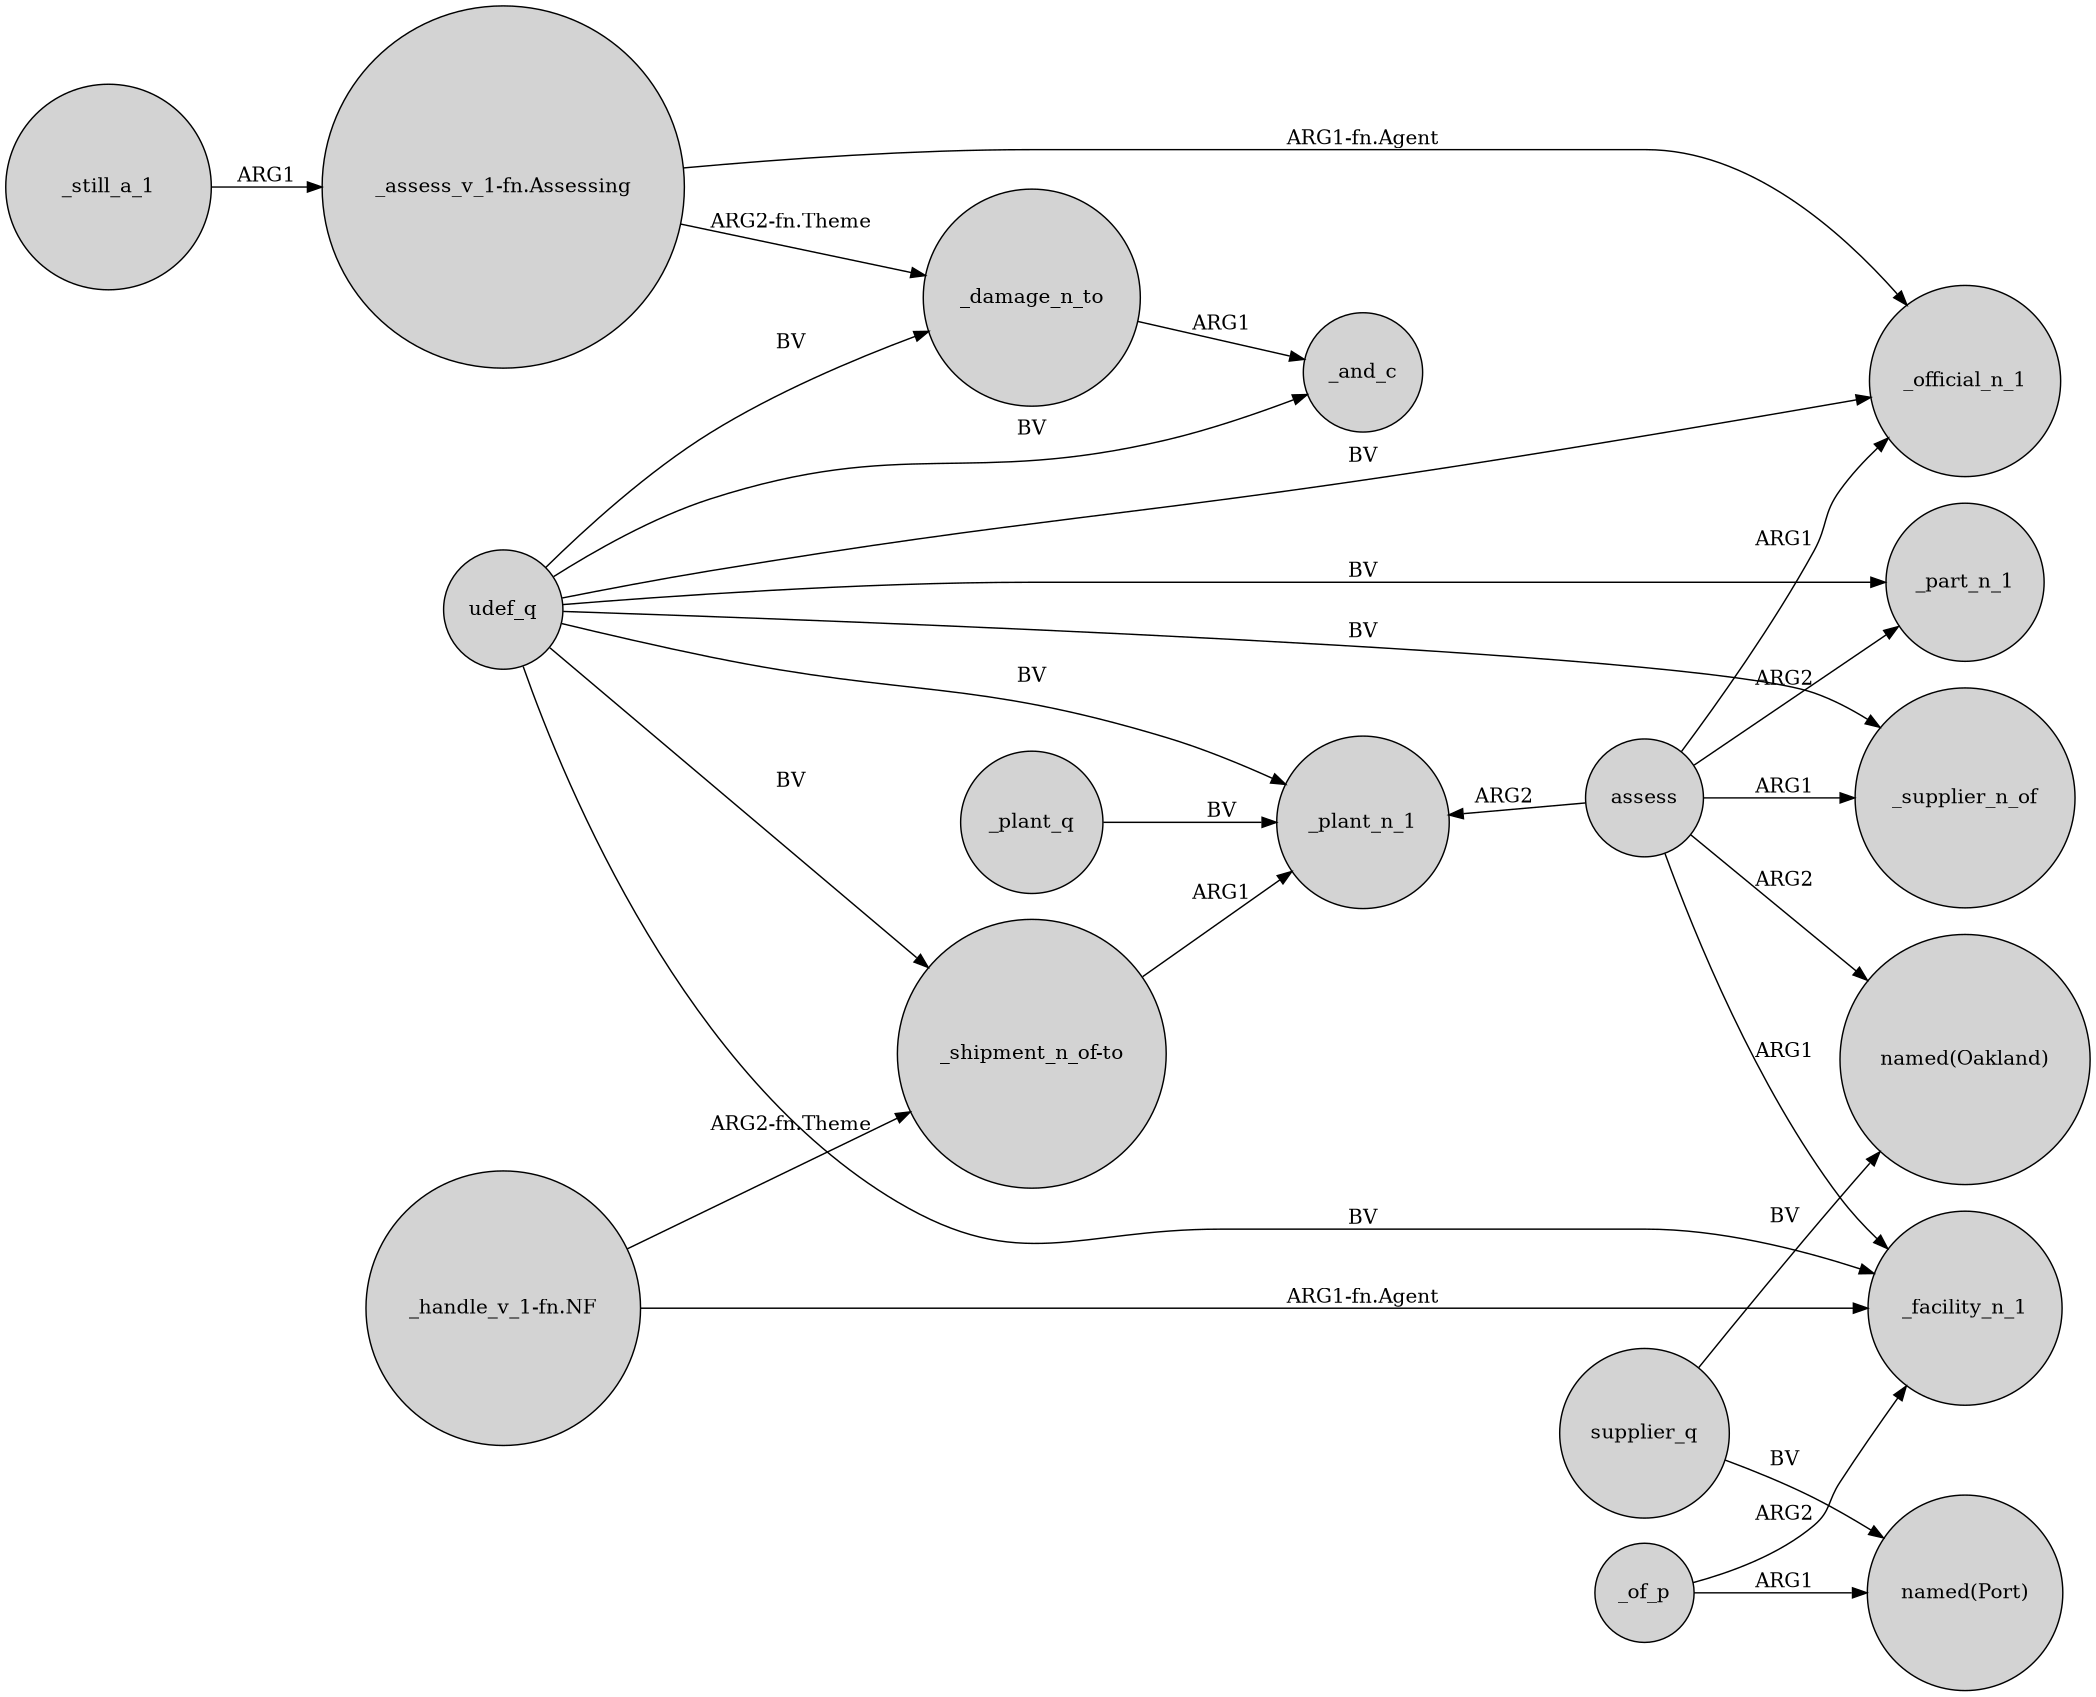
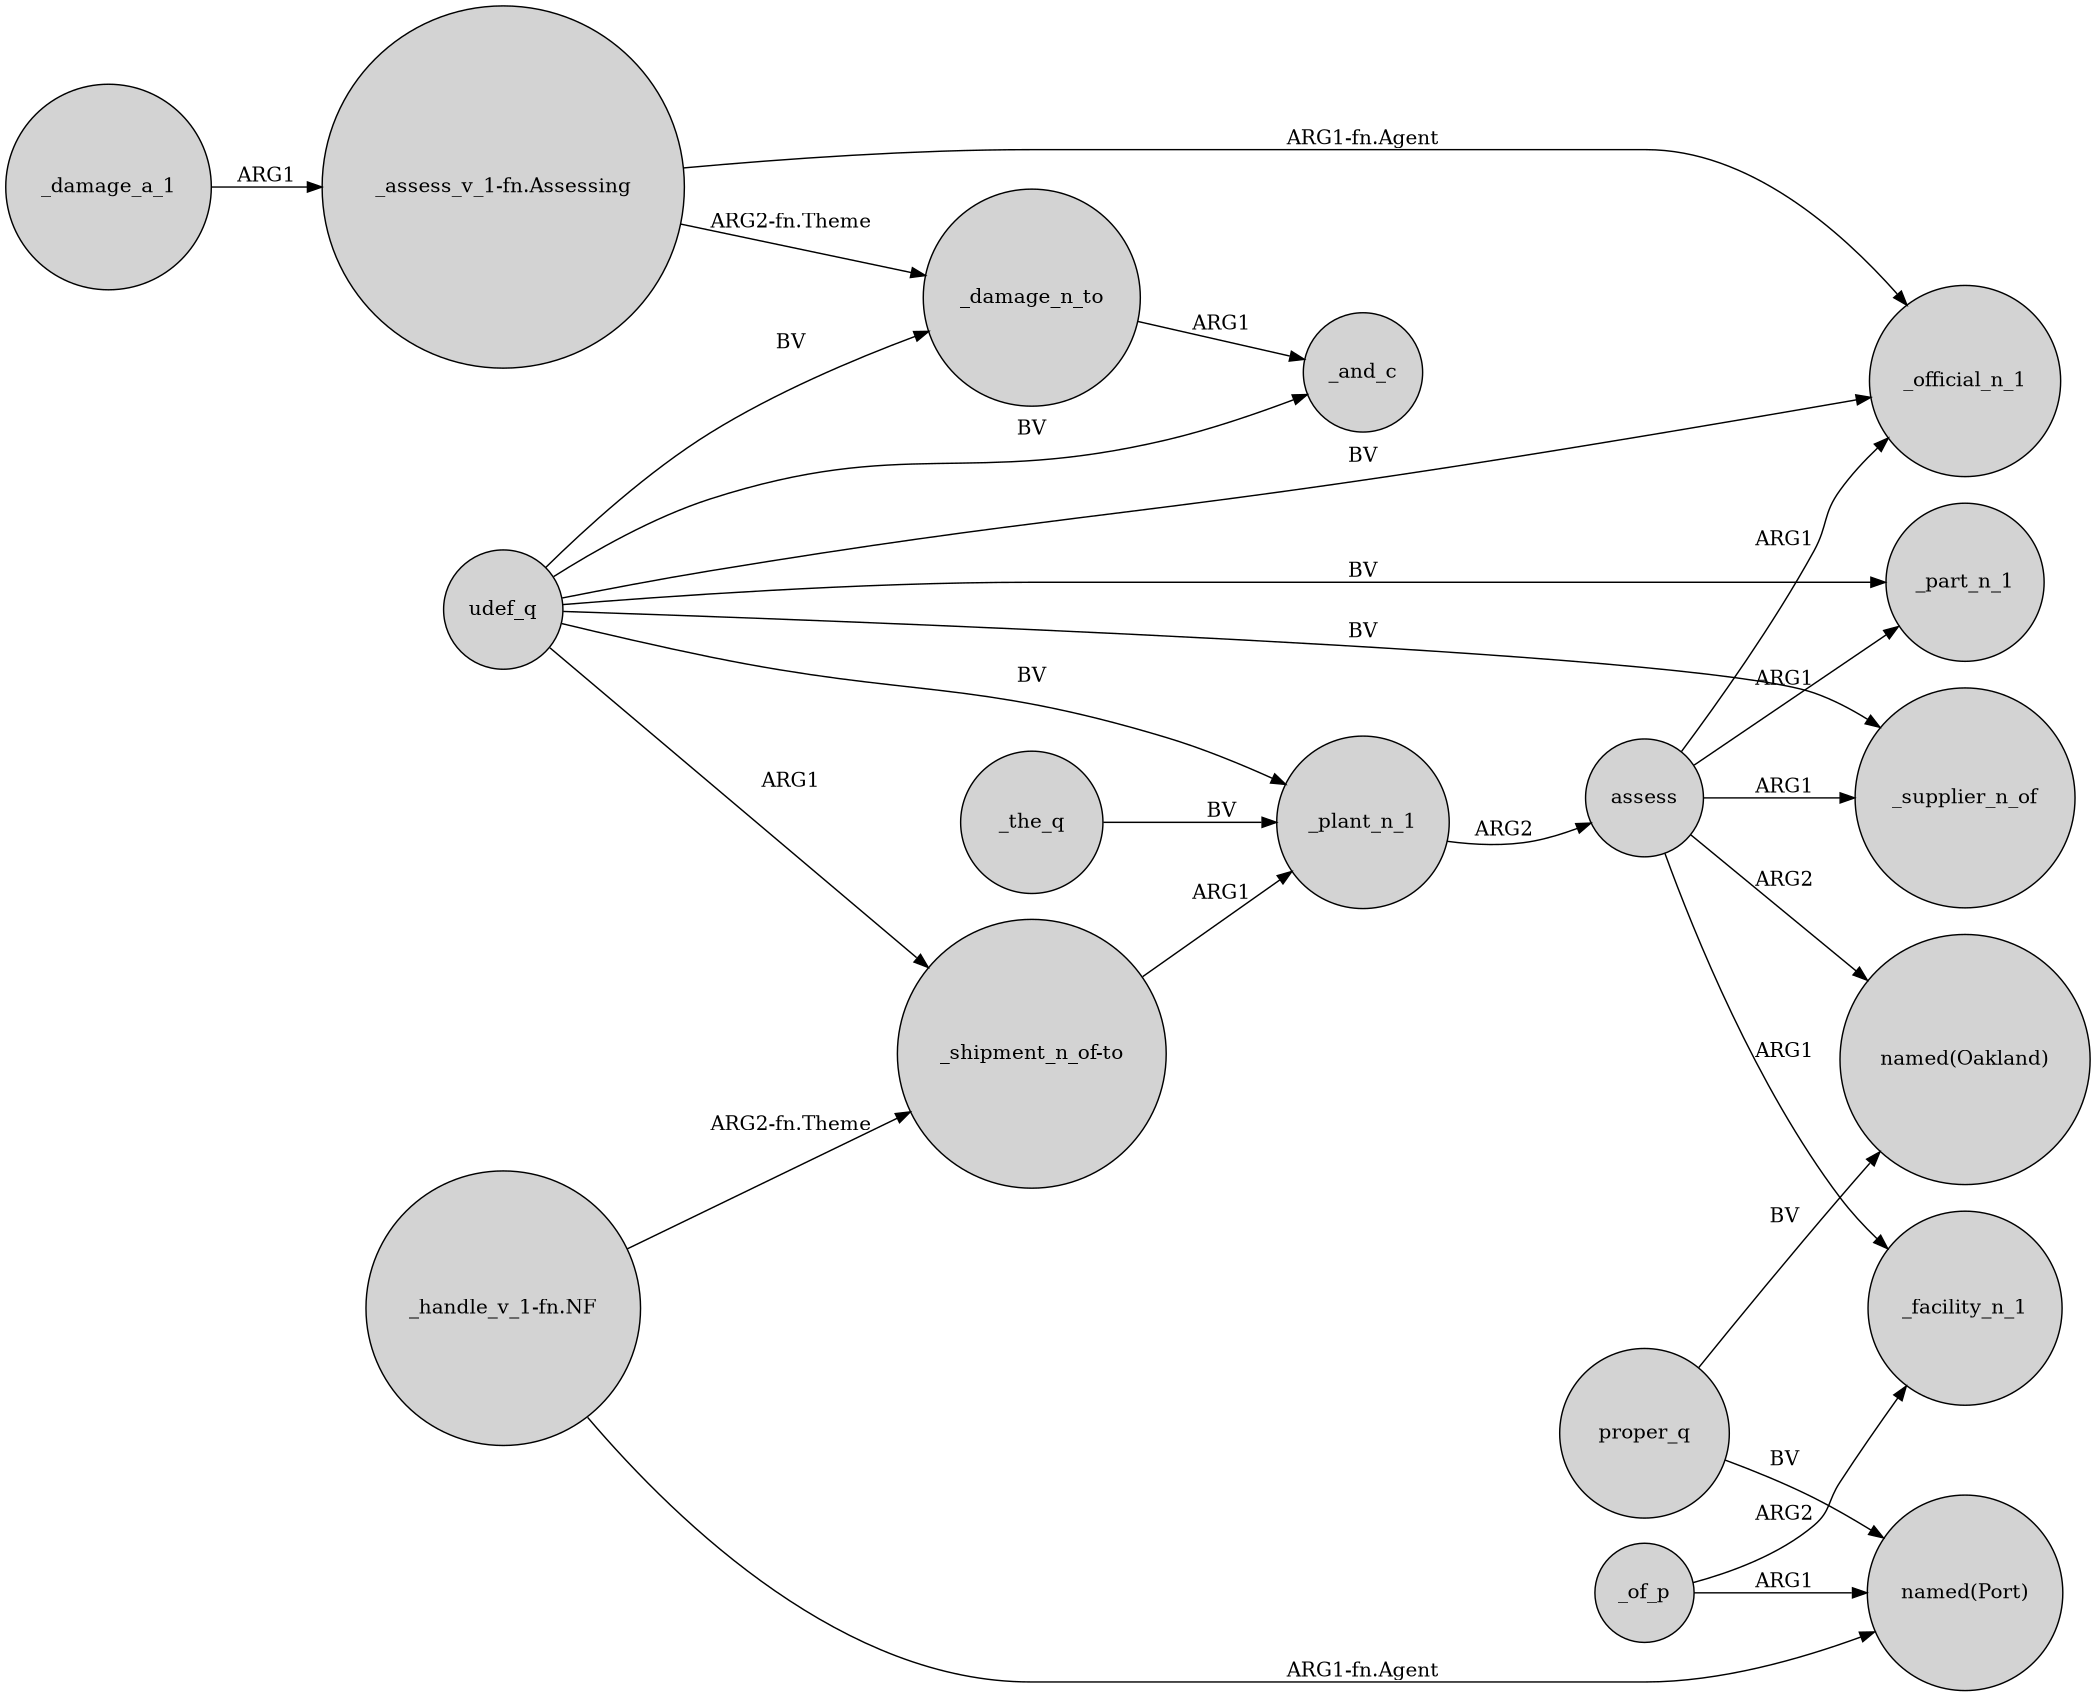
node "_still_a_1": label "_still_a_1" -> "_damage_a_1"
edge "assess" -> "_part_n_1": label "ARG2" -> "ARG1"
edge "udef_q" -> "_shipment_n_of-to": label "BV" -> "ARG1"
edge "assess" -> "_plant_n_1": reversed
node "_plant_q": label "_plant_q" -> "_the_q"
edge "udef_q" -> "_facility_n_1": removed, label "BV"
edge "_handle_v_1-fn.NF" -> "_facility_n_1": now "_handle_v_1-fn.NF" -> "named(Port)"
node "supplier_q": label "supplier_q" -> "proper_q"
